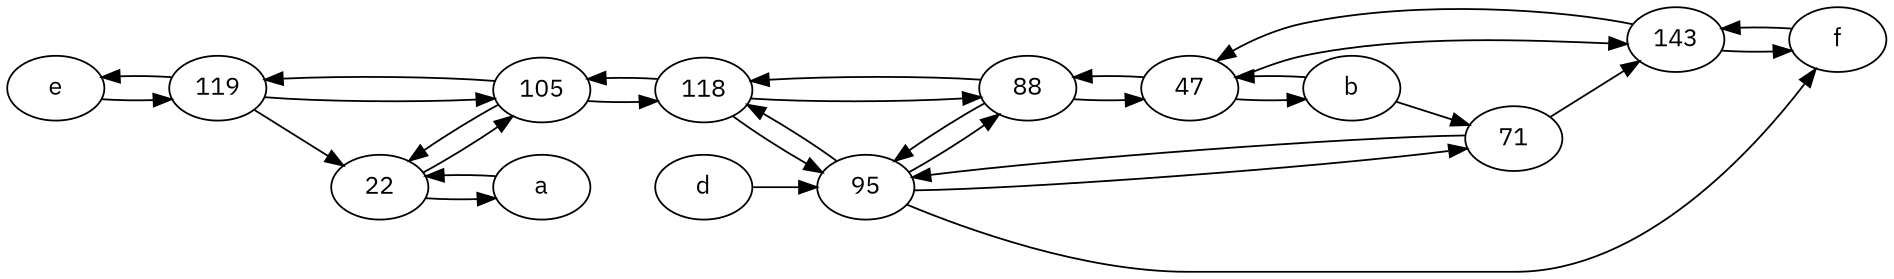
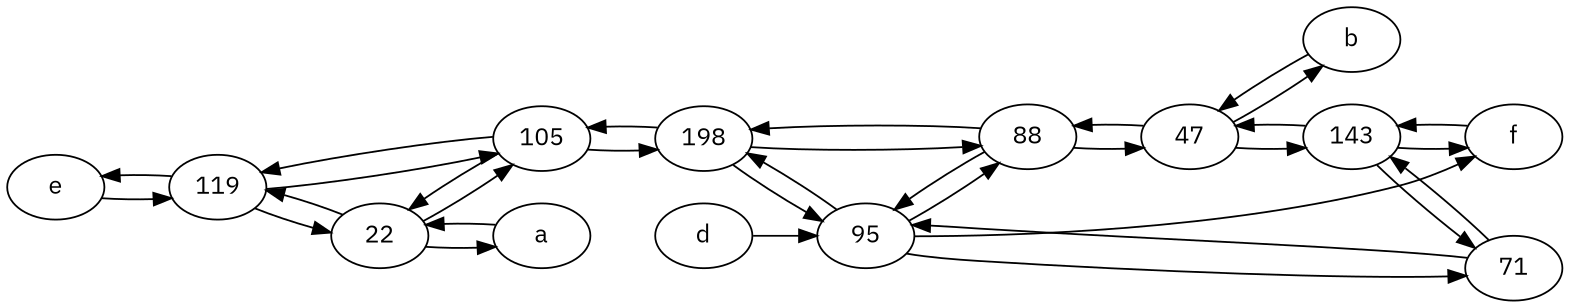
node "118": label "118" -> "198"
edge "b" -> "71": now "143" -> "71"
edge "22" -> "119": added
